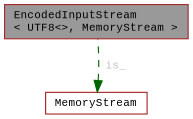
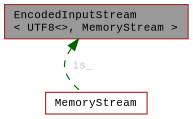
edge "EncodedInputStream < UTF8<>, MemoryStream >" -> "MemoryStream": reversed
